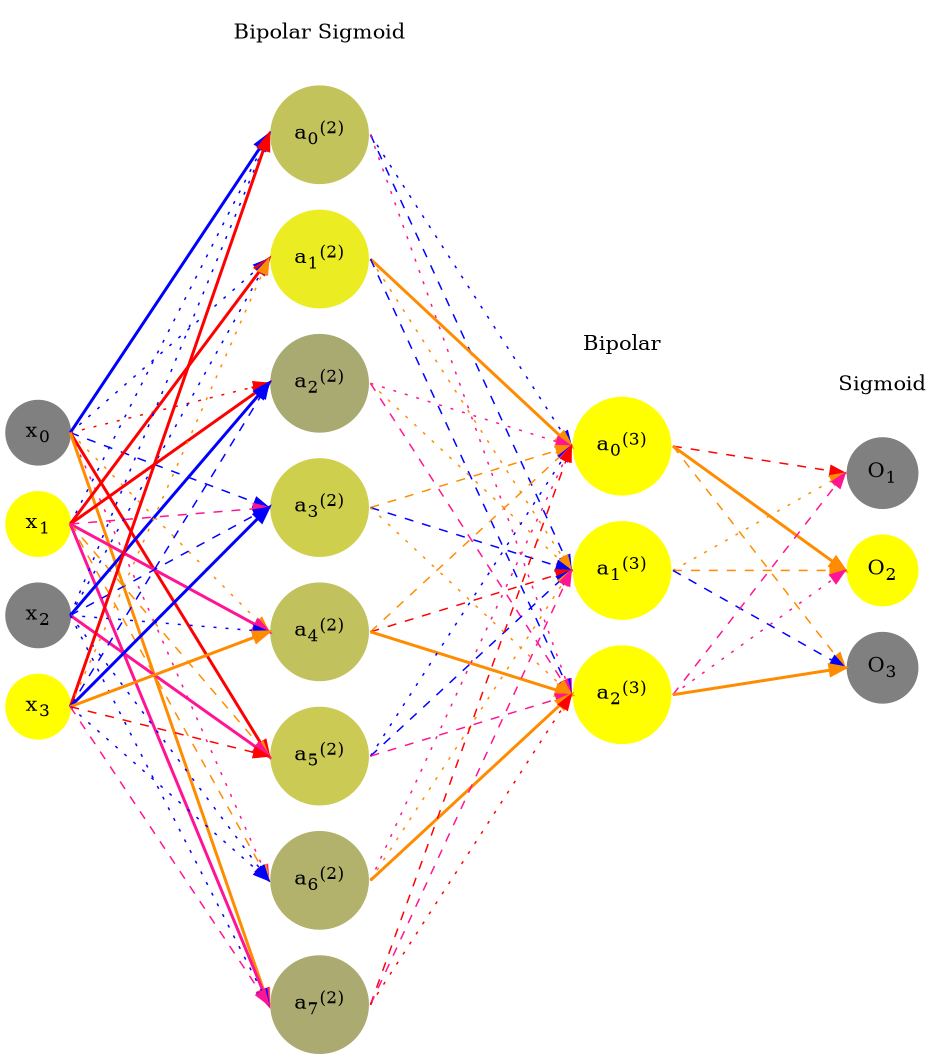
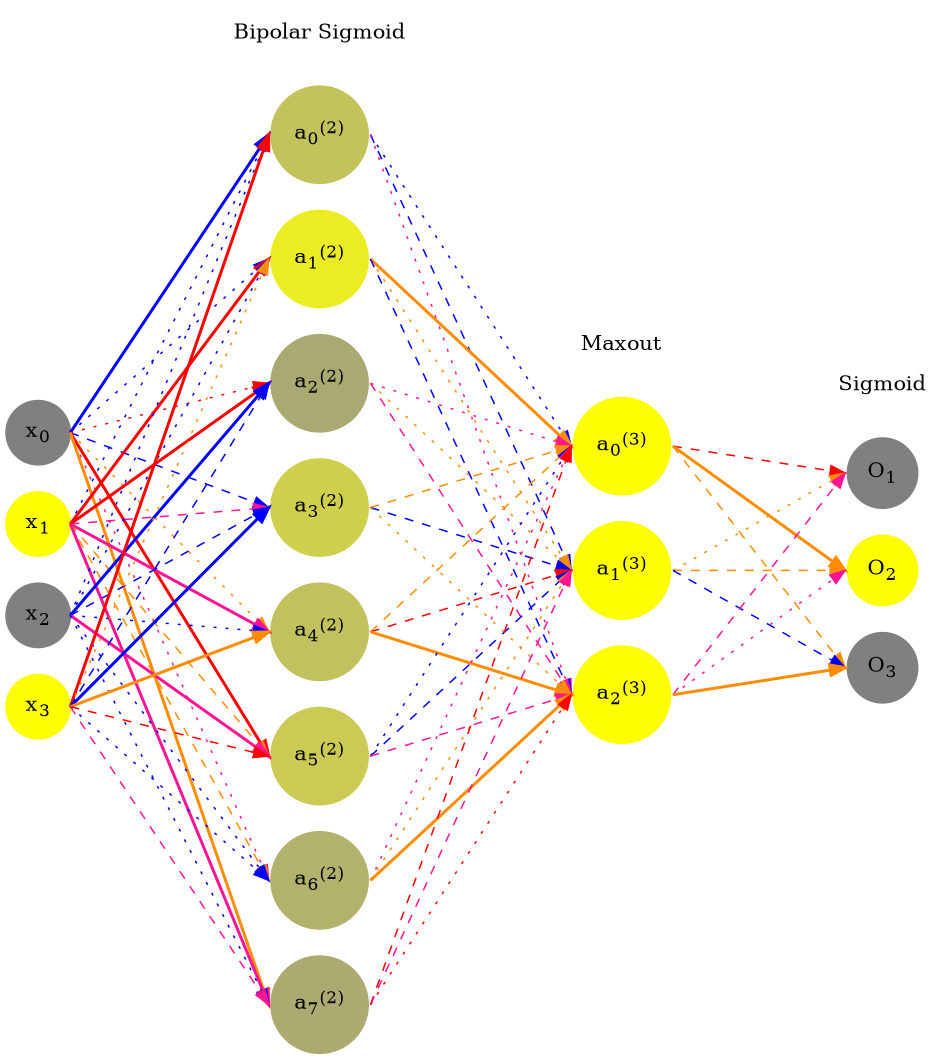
node "Bipolar": label "Bipolar" -> "Maxout"
